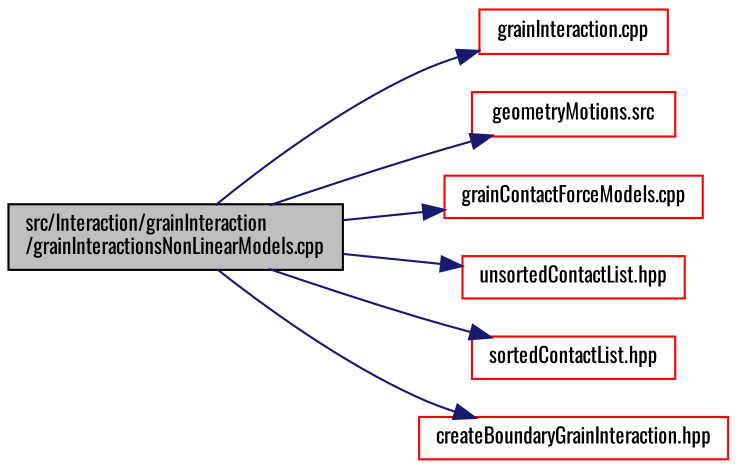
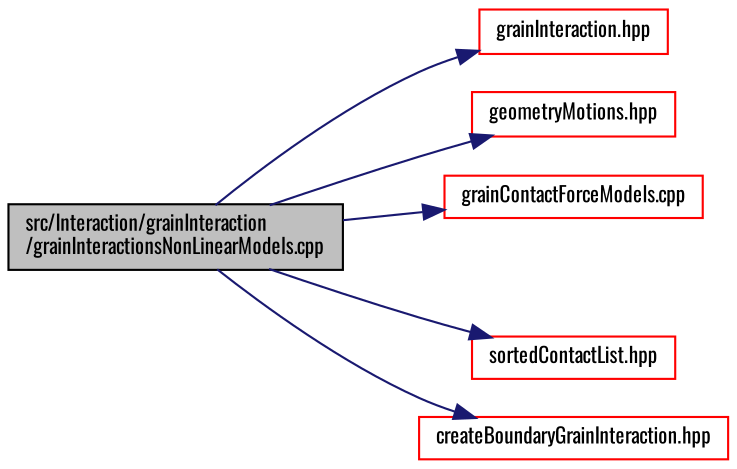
node "grainInteraction.cpp": label "grainInteraction.cpp" -> "grainInteraction.hpp"
node "geometryMotions.src": label "geometryMotions.src" -> "geometryMotions.hpp"
node "unsortedContactList.hpp": removed
